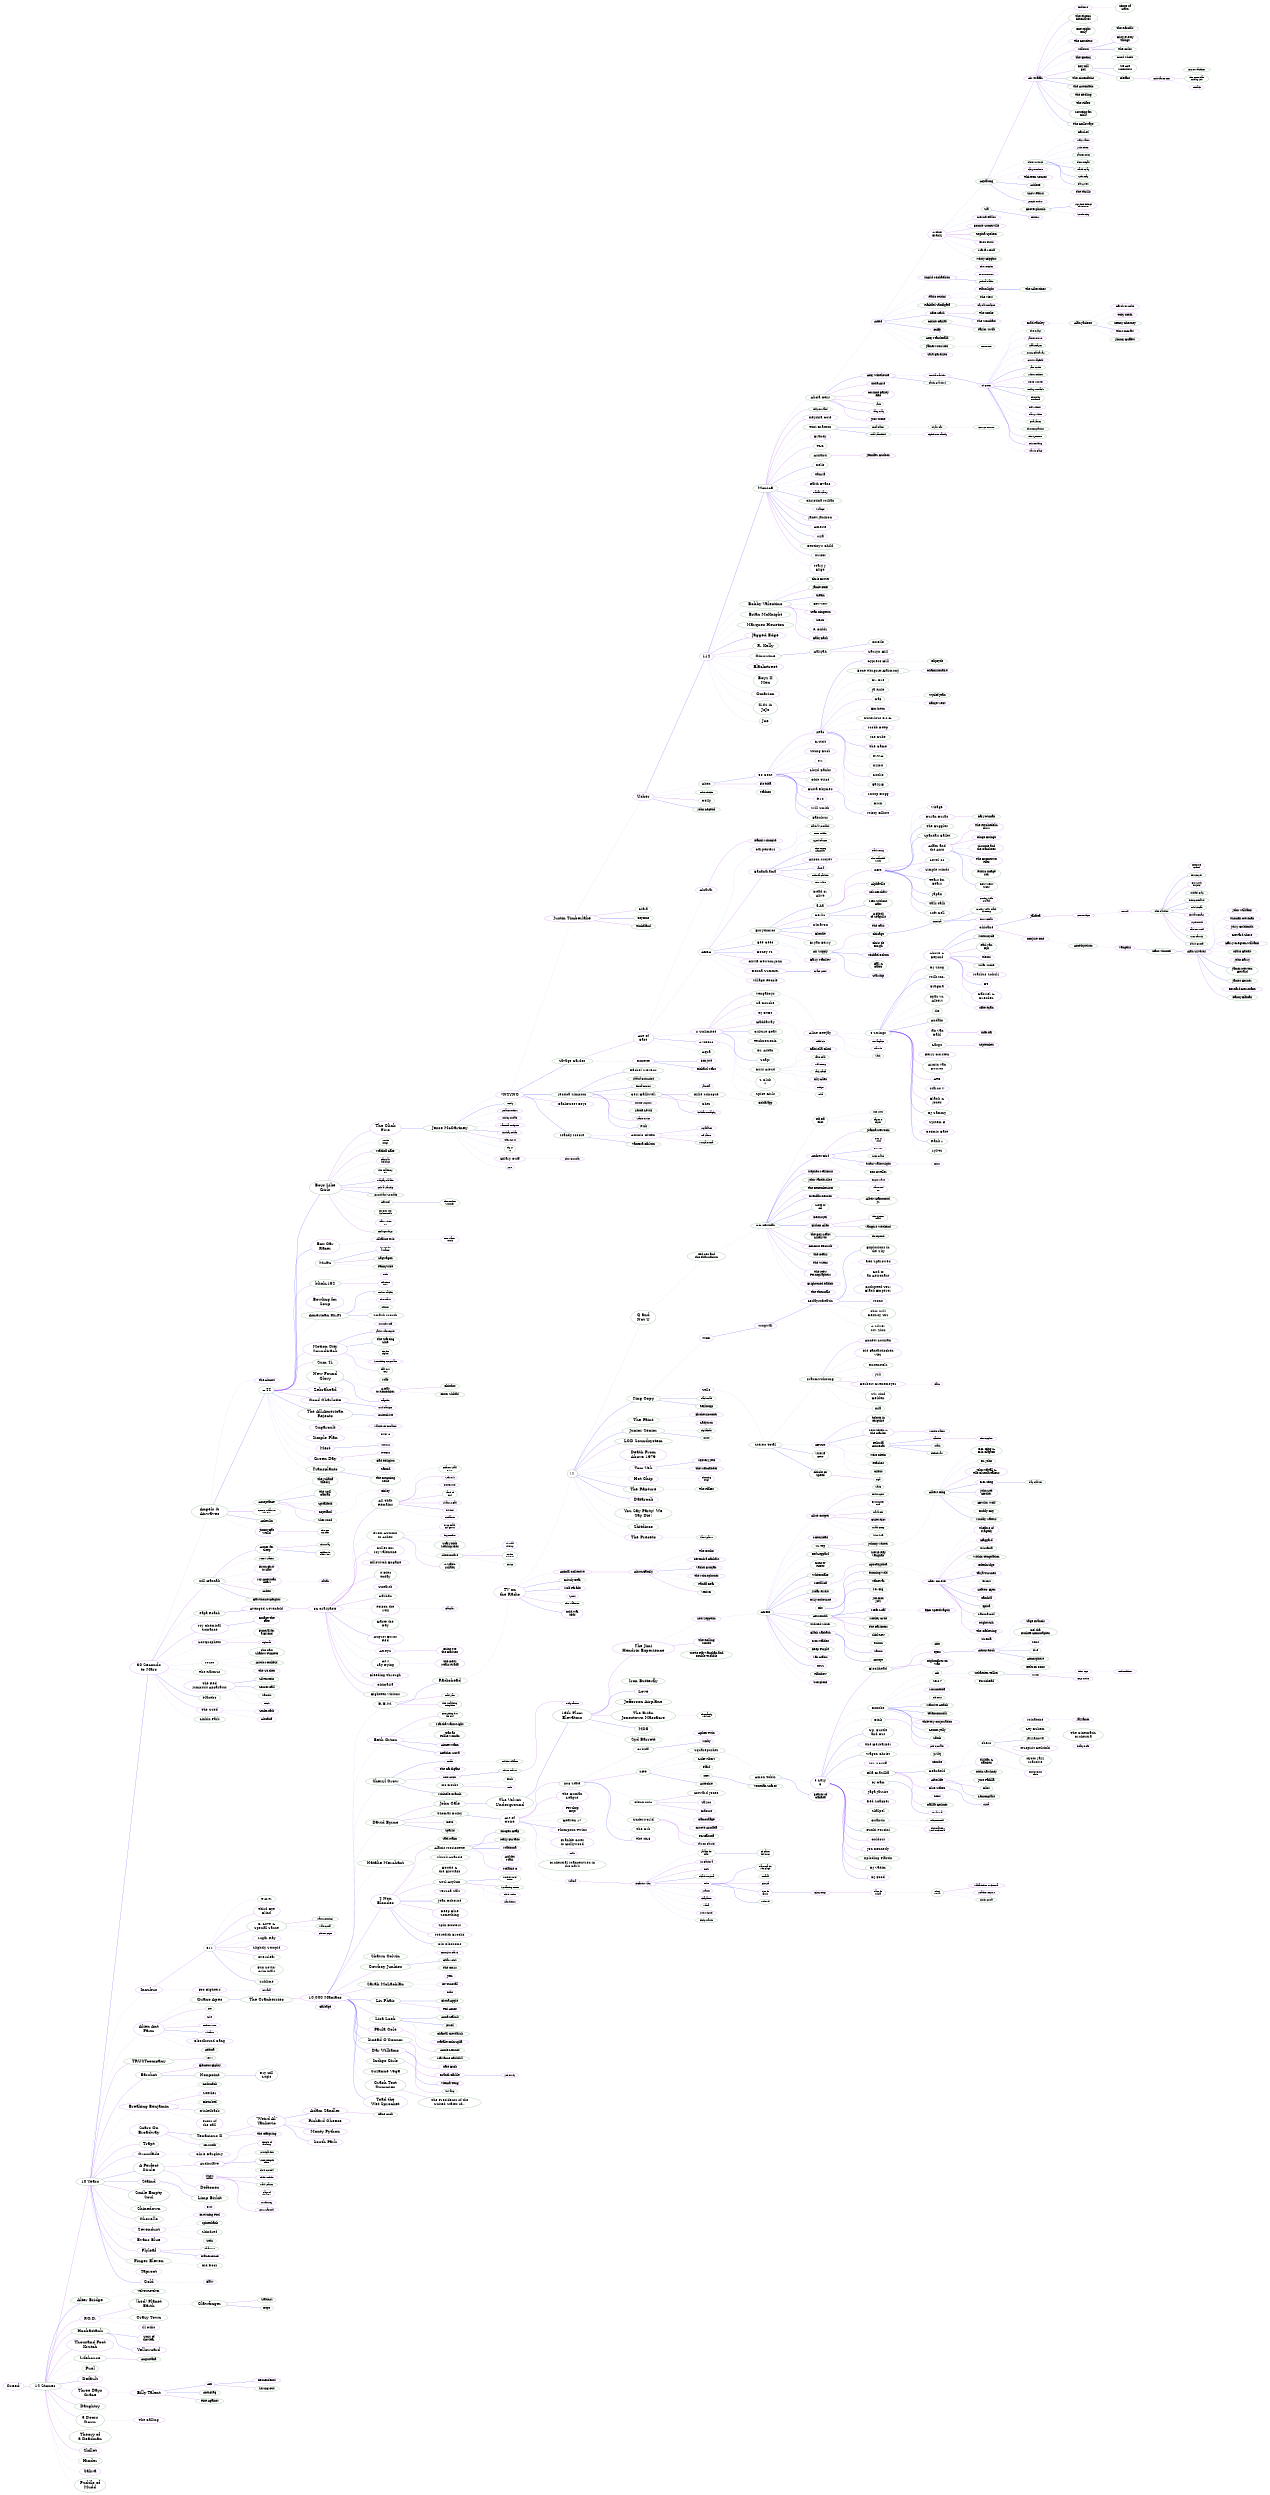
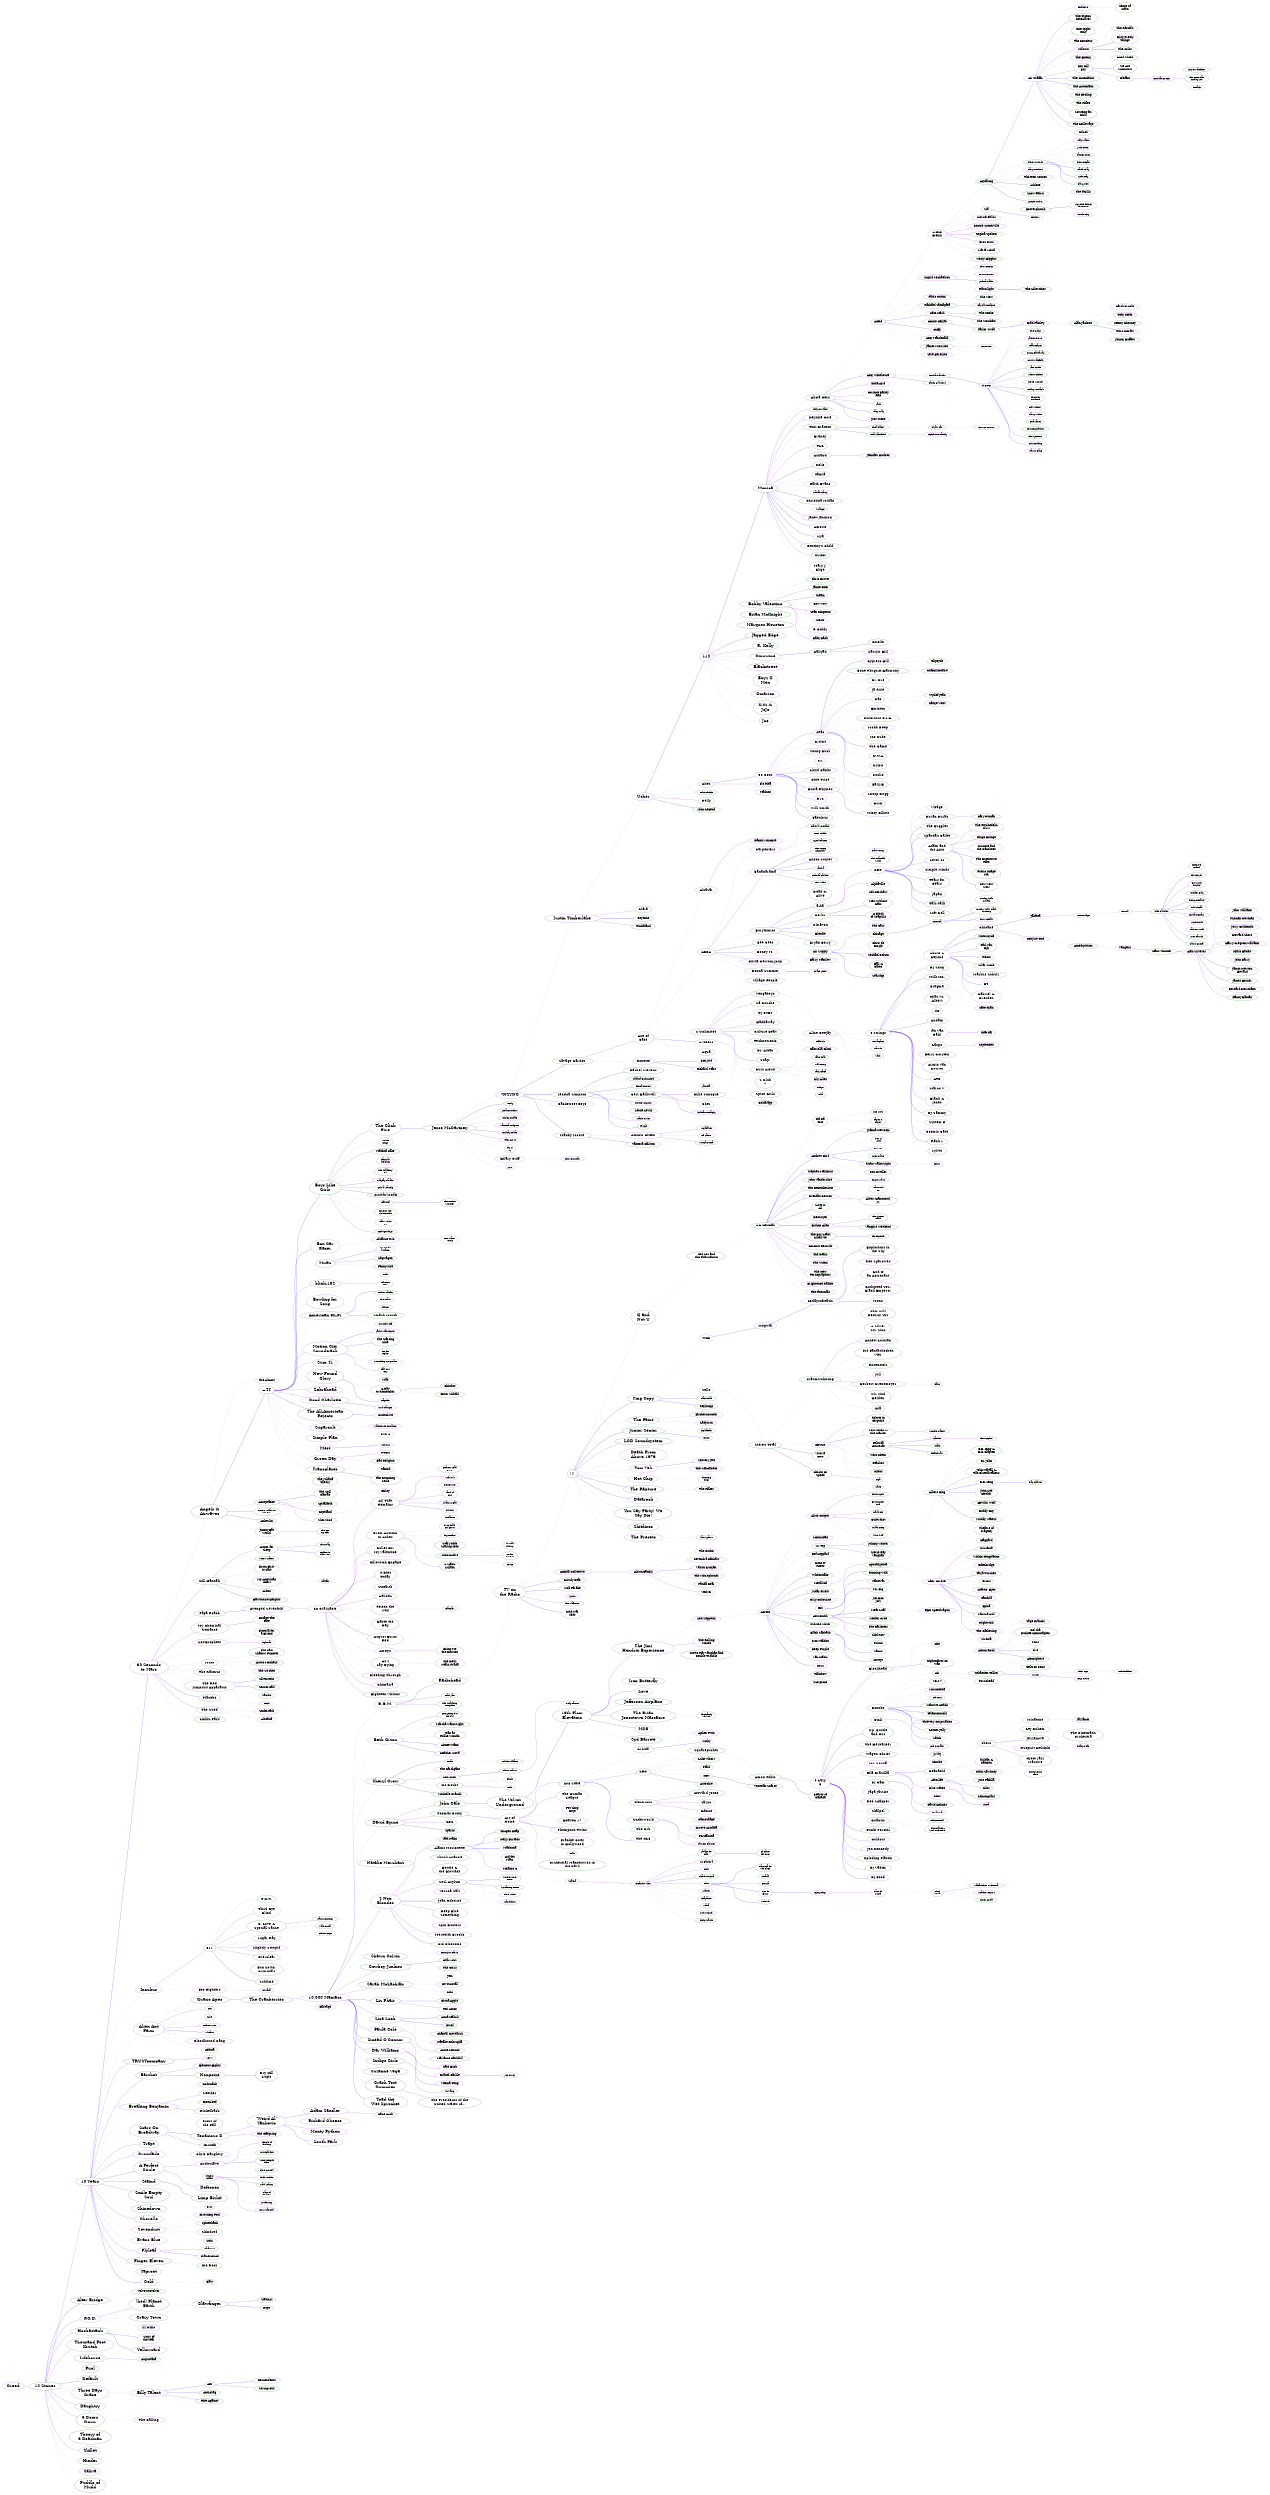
node "Hard-Fi": label "Hard-Fi" -> "Nik-Fi"
edge "Brad Paisley" -- "Taylor Swift": added
node "RJD2": removed
node "Caillat Holmes": label "Caillat Holmes" -> "David Holmes"
